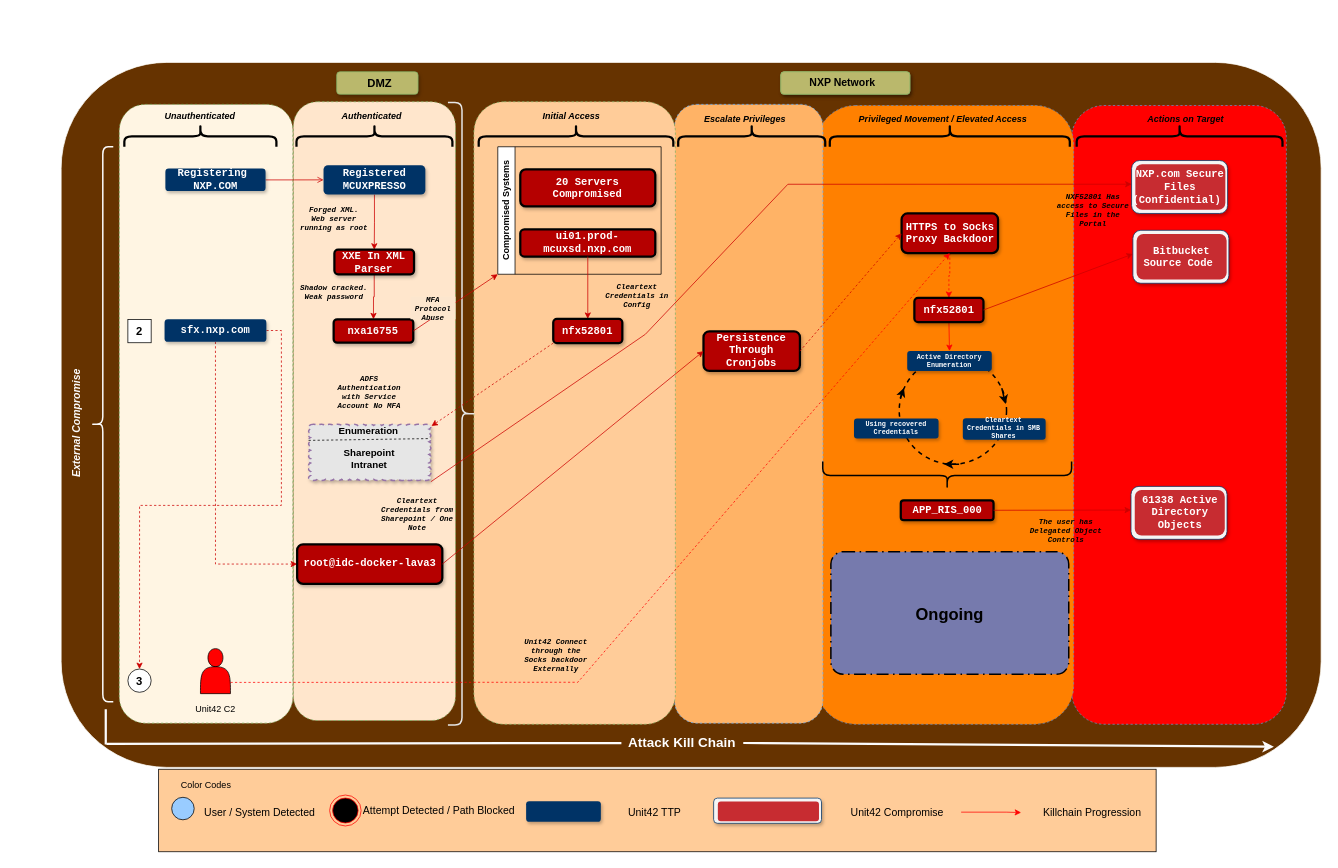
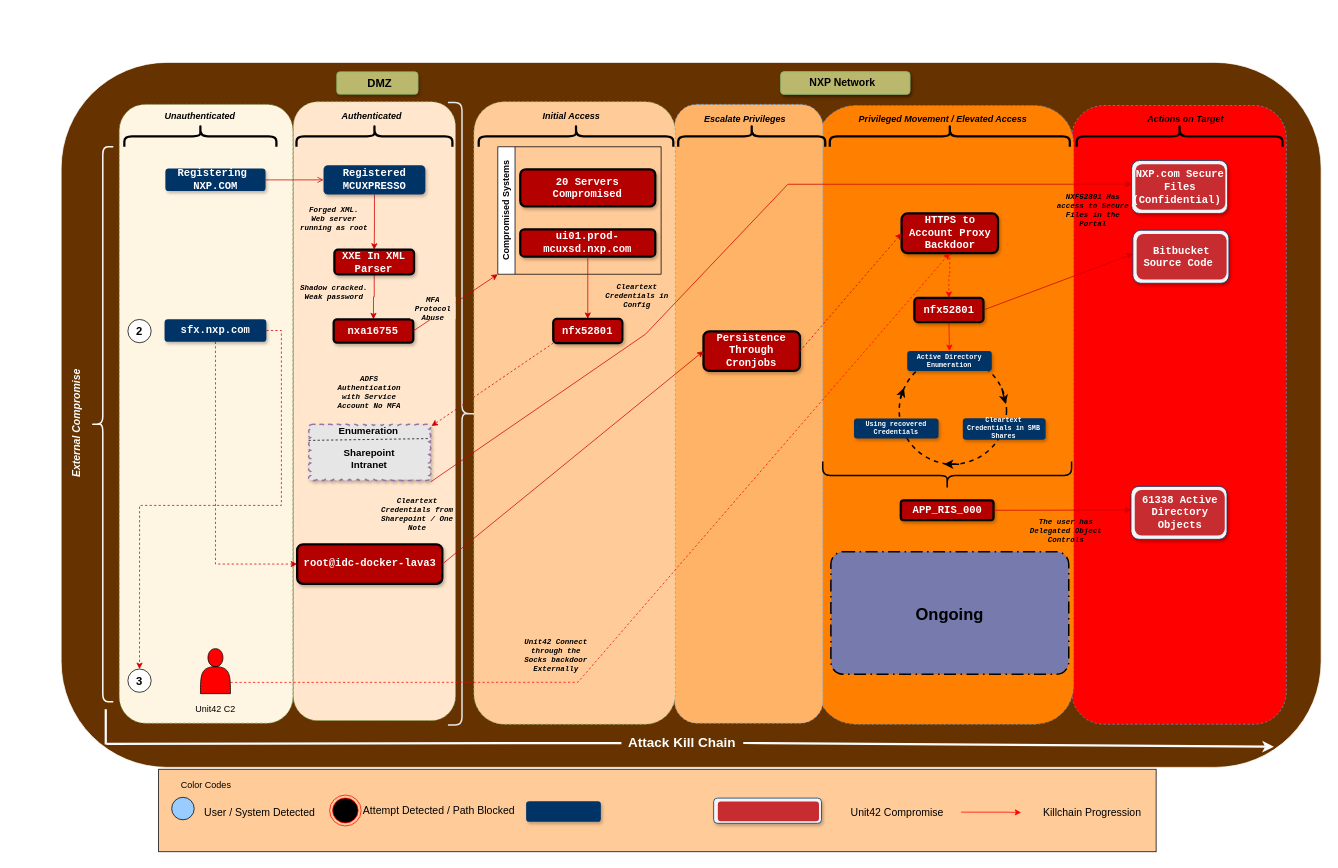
node "HTTPS to Socks Proxy Backdoor": label "HTTPS to Socks Proxy Backdoor" -> "HTTPS to Account Proxy Backdoor"
node "2": shape rectangle -> ellipse
node "Unit42 TTP": removed
